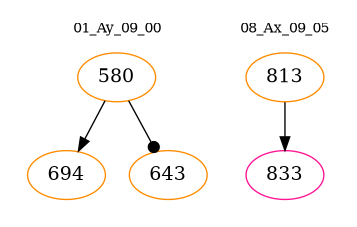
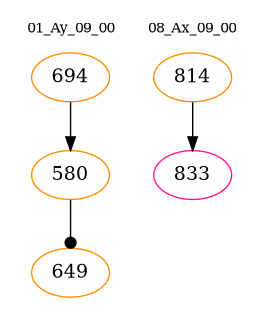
cluster "08_Ax_09_05": label "08_Ax_09_05" -> "08_Ax_09_00"
node "813": label "813" -> "814"
edge "580" -> "694": reversed
node "643": label "643" -> "649"
